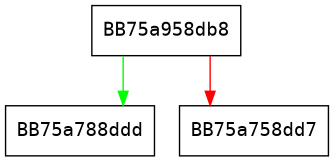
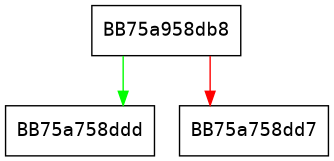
node "BB75a788ddd": label "BB75a788ddd" -> "BB75a758ddd"
